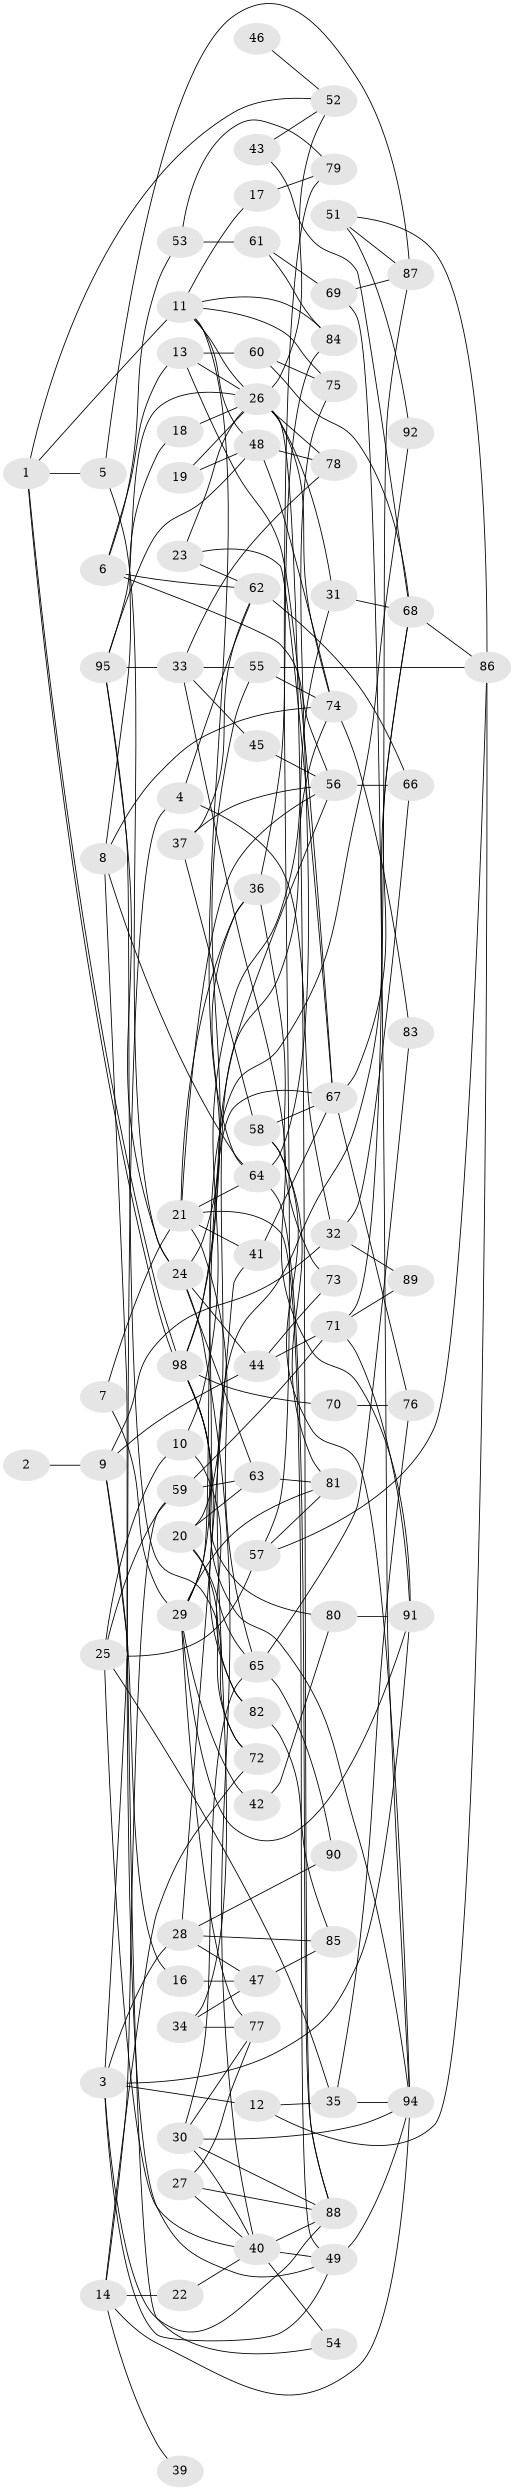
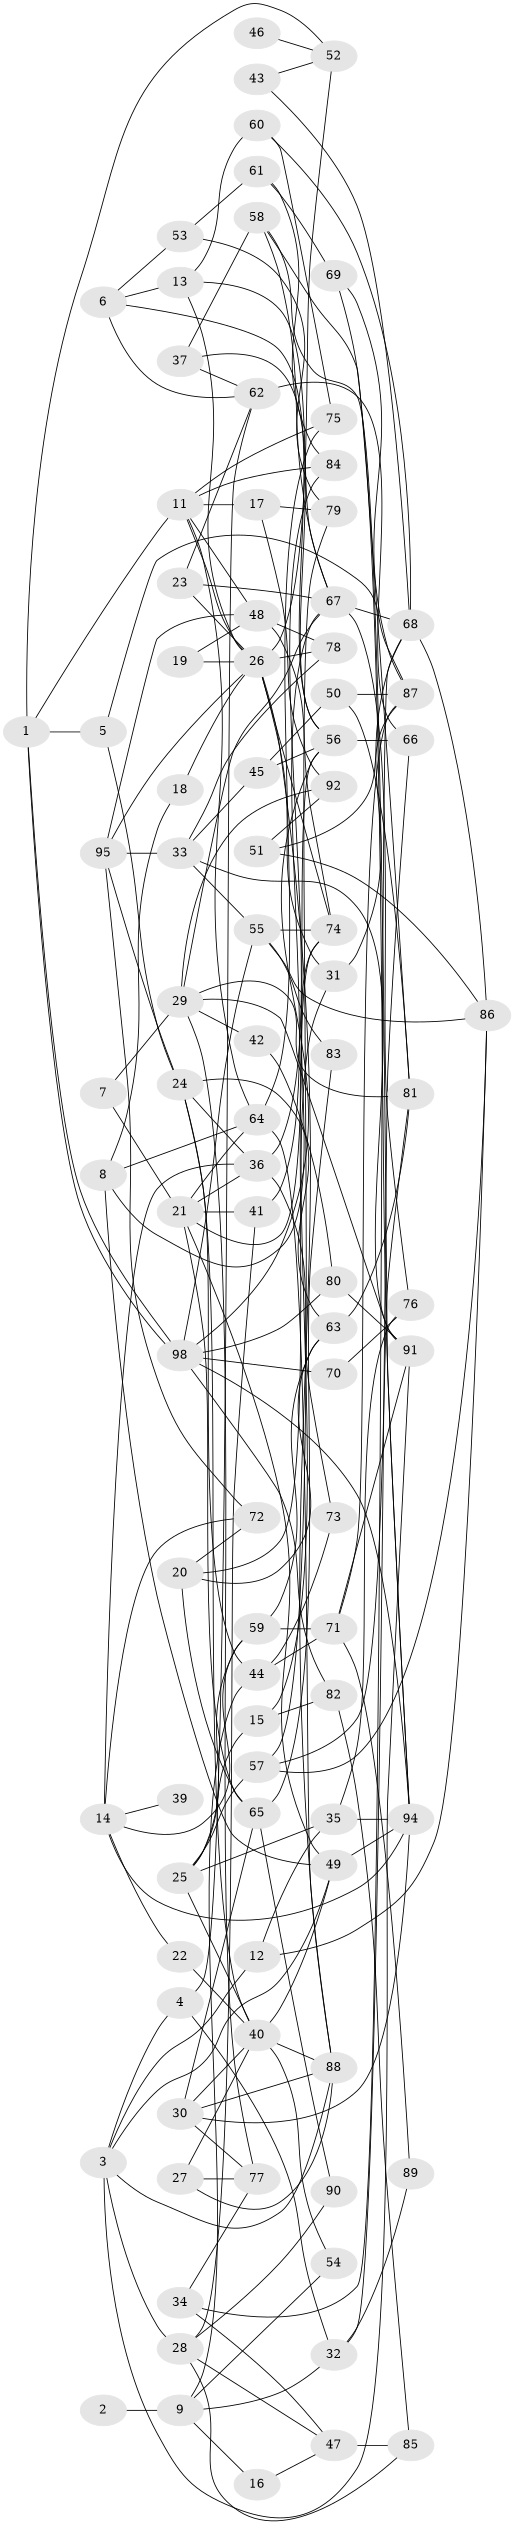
edge "17" -- "92": added
node "50": added
edge "74" -- "83": now "55" -- "83"
node "10": label "10" -> "15"
edge "36" -- "14": added
